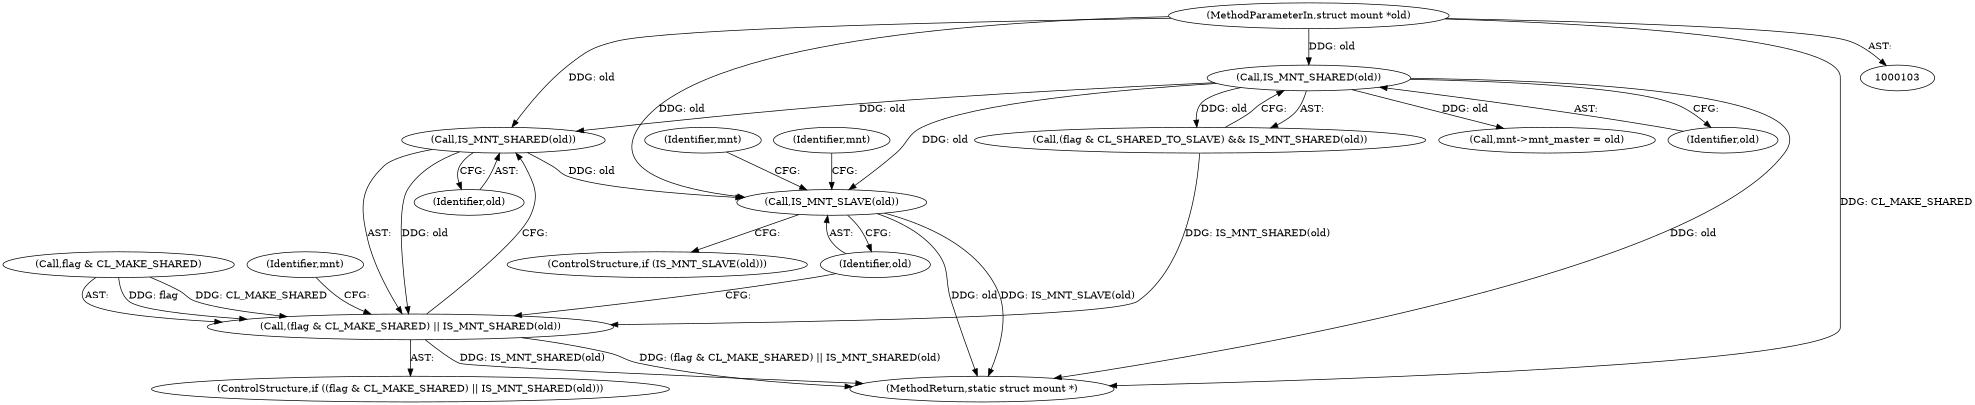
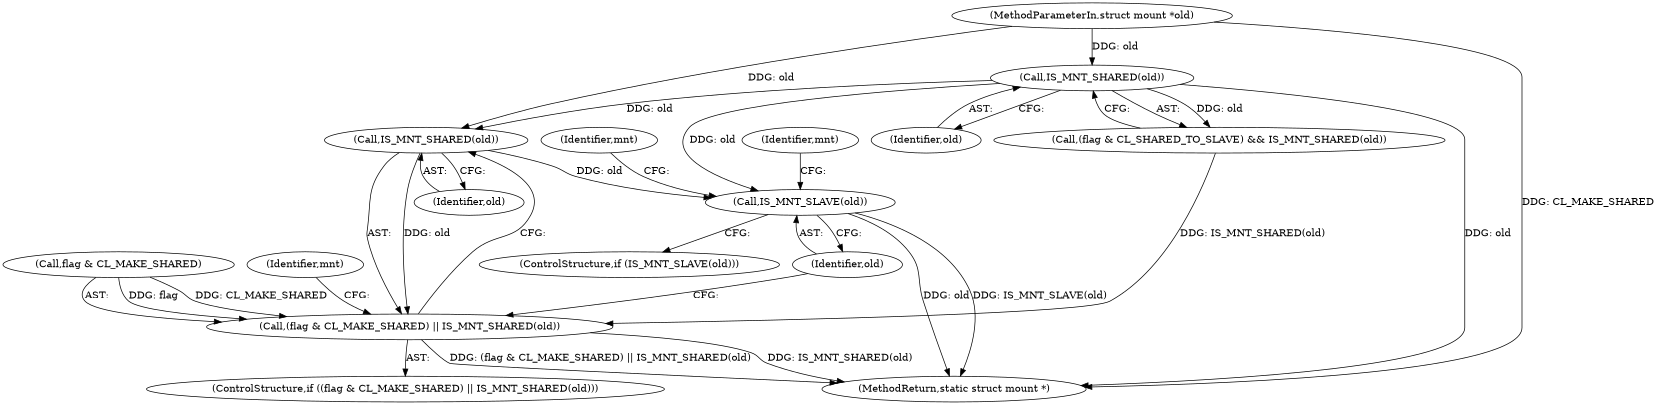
edge "(MethodParameterIn,struct mount *old)" -> "(Call,IS_MNT_SLAVE(old))": removed, label "DDG: old"
node "1000103": removed
node "(Call,mnt->mnt_master = old)": removed
